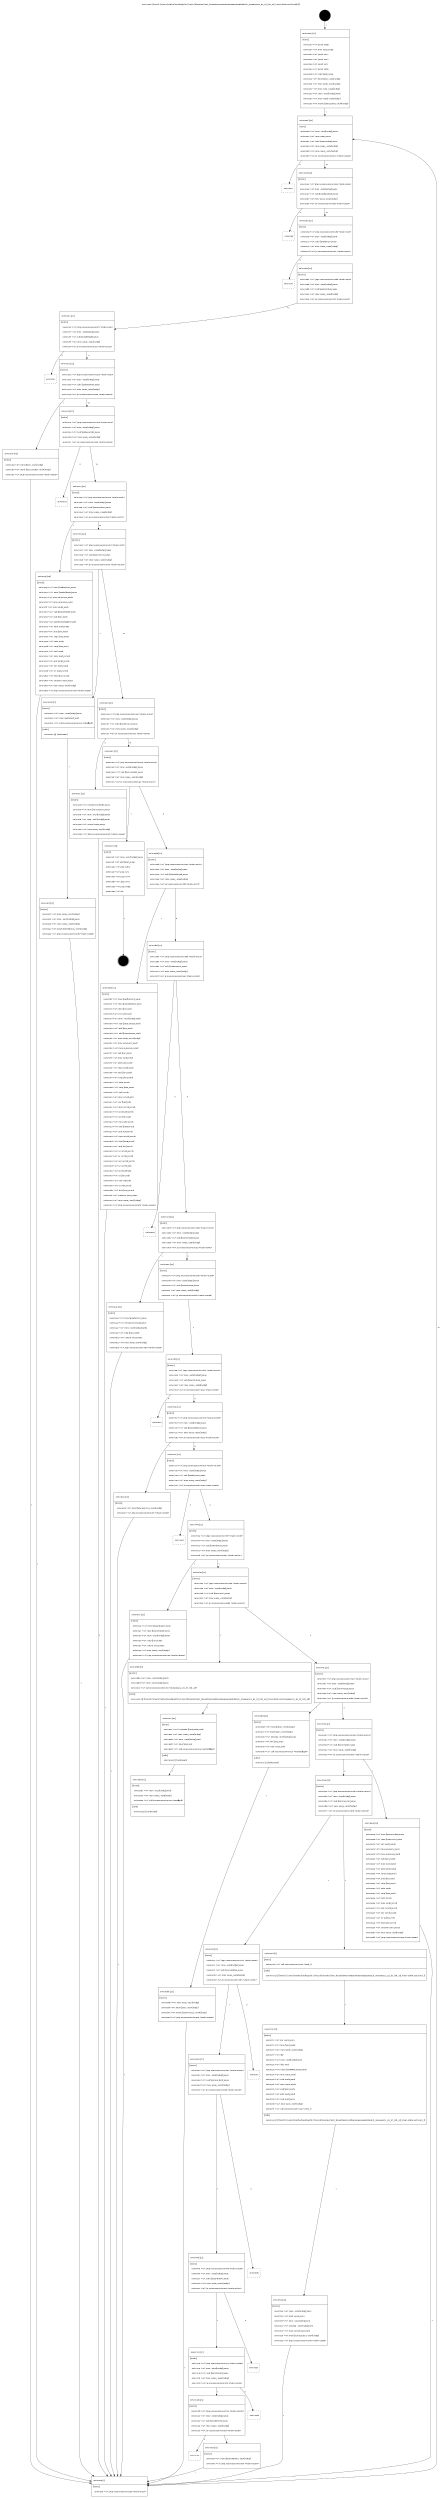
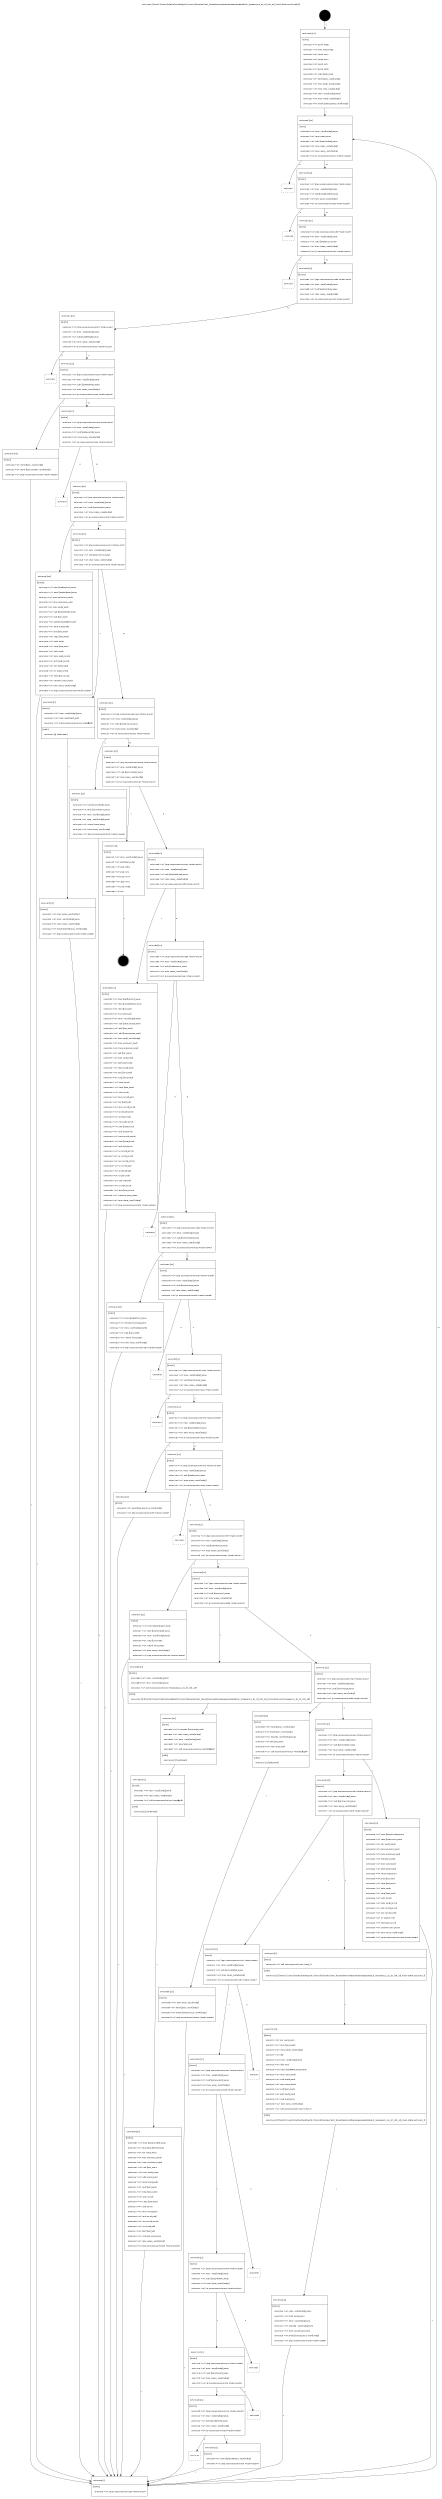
edge "0x4012ba [25]" -> "0x4012d3 [25]": added, label "16"
node "0x40194b": added
node "0x4018eb [84]": added
